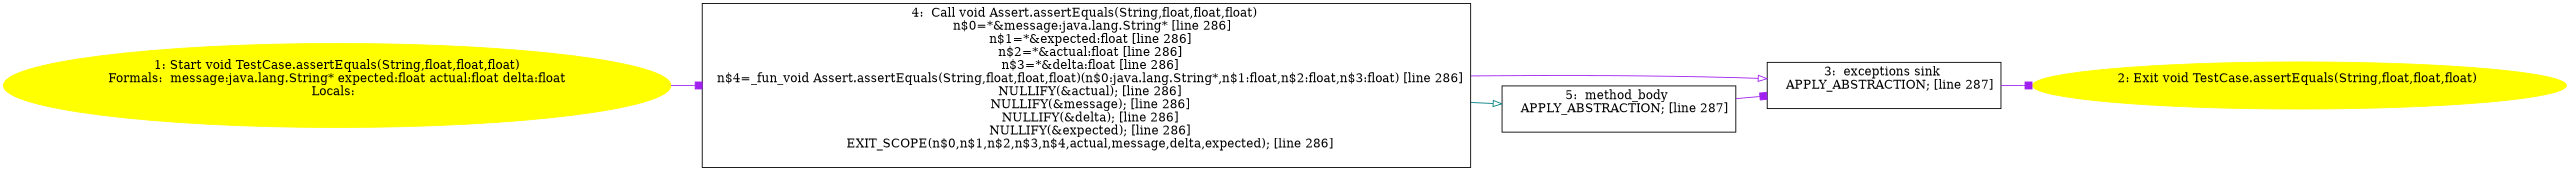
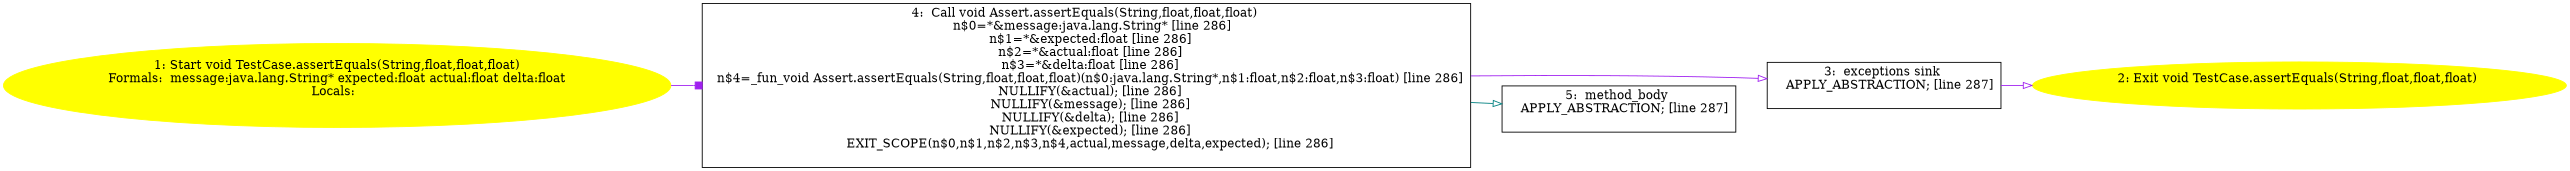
edge "3:  exceptions sink APPLY_ABSTRACTION; [line 287]" -> "2: Exit void TestCase.assertEquals(String,float,float,float)": arrowhead box -> onormal
edge "5:  method_body APPLY_ABSTRACTION; [line 287]" -> "3:  exceptions sink APPLY_ABSTRACTION; [line 287]": removed
